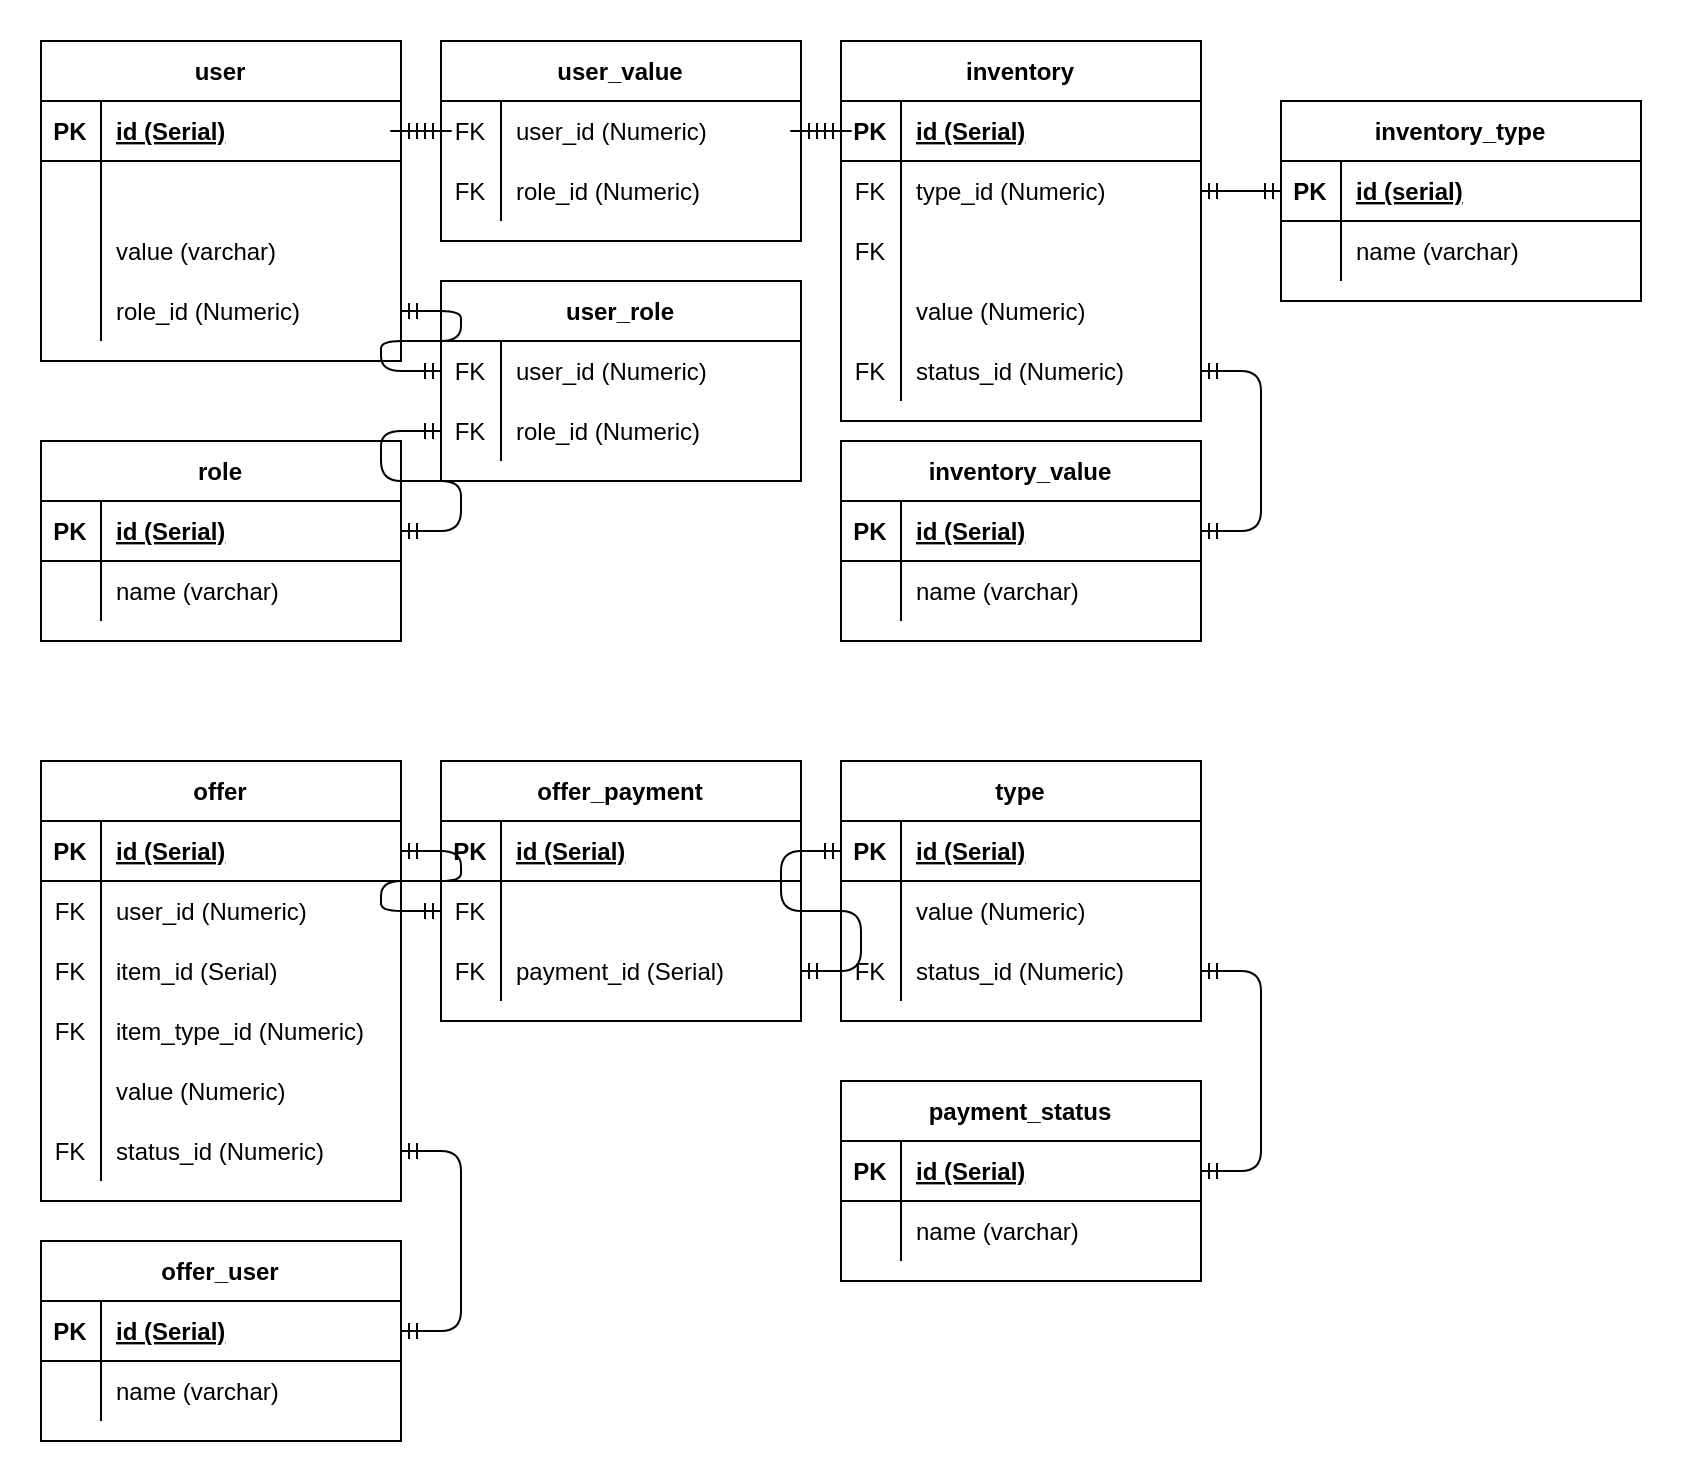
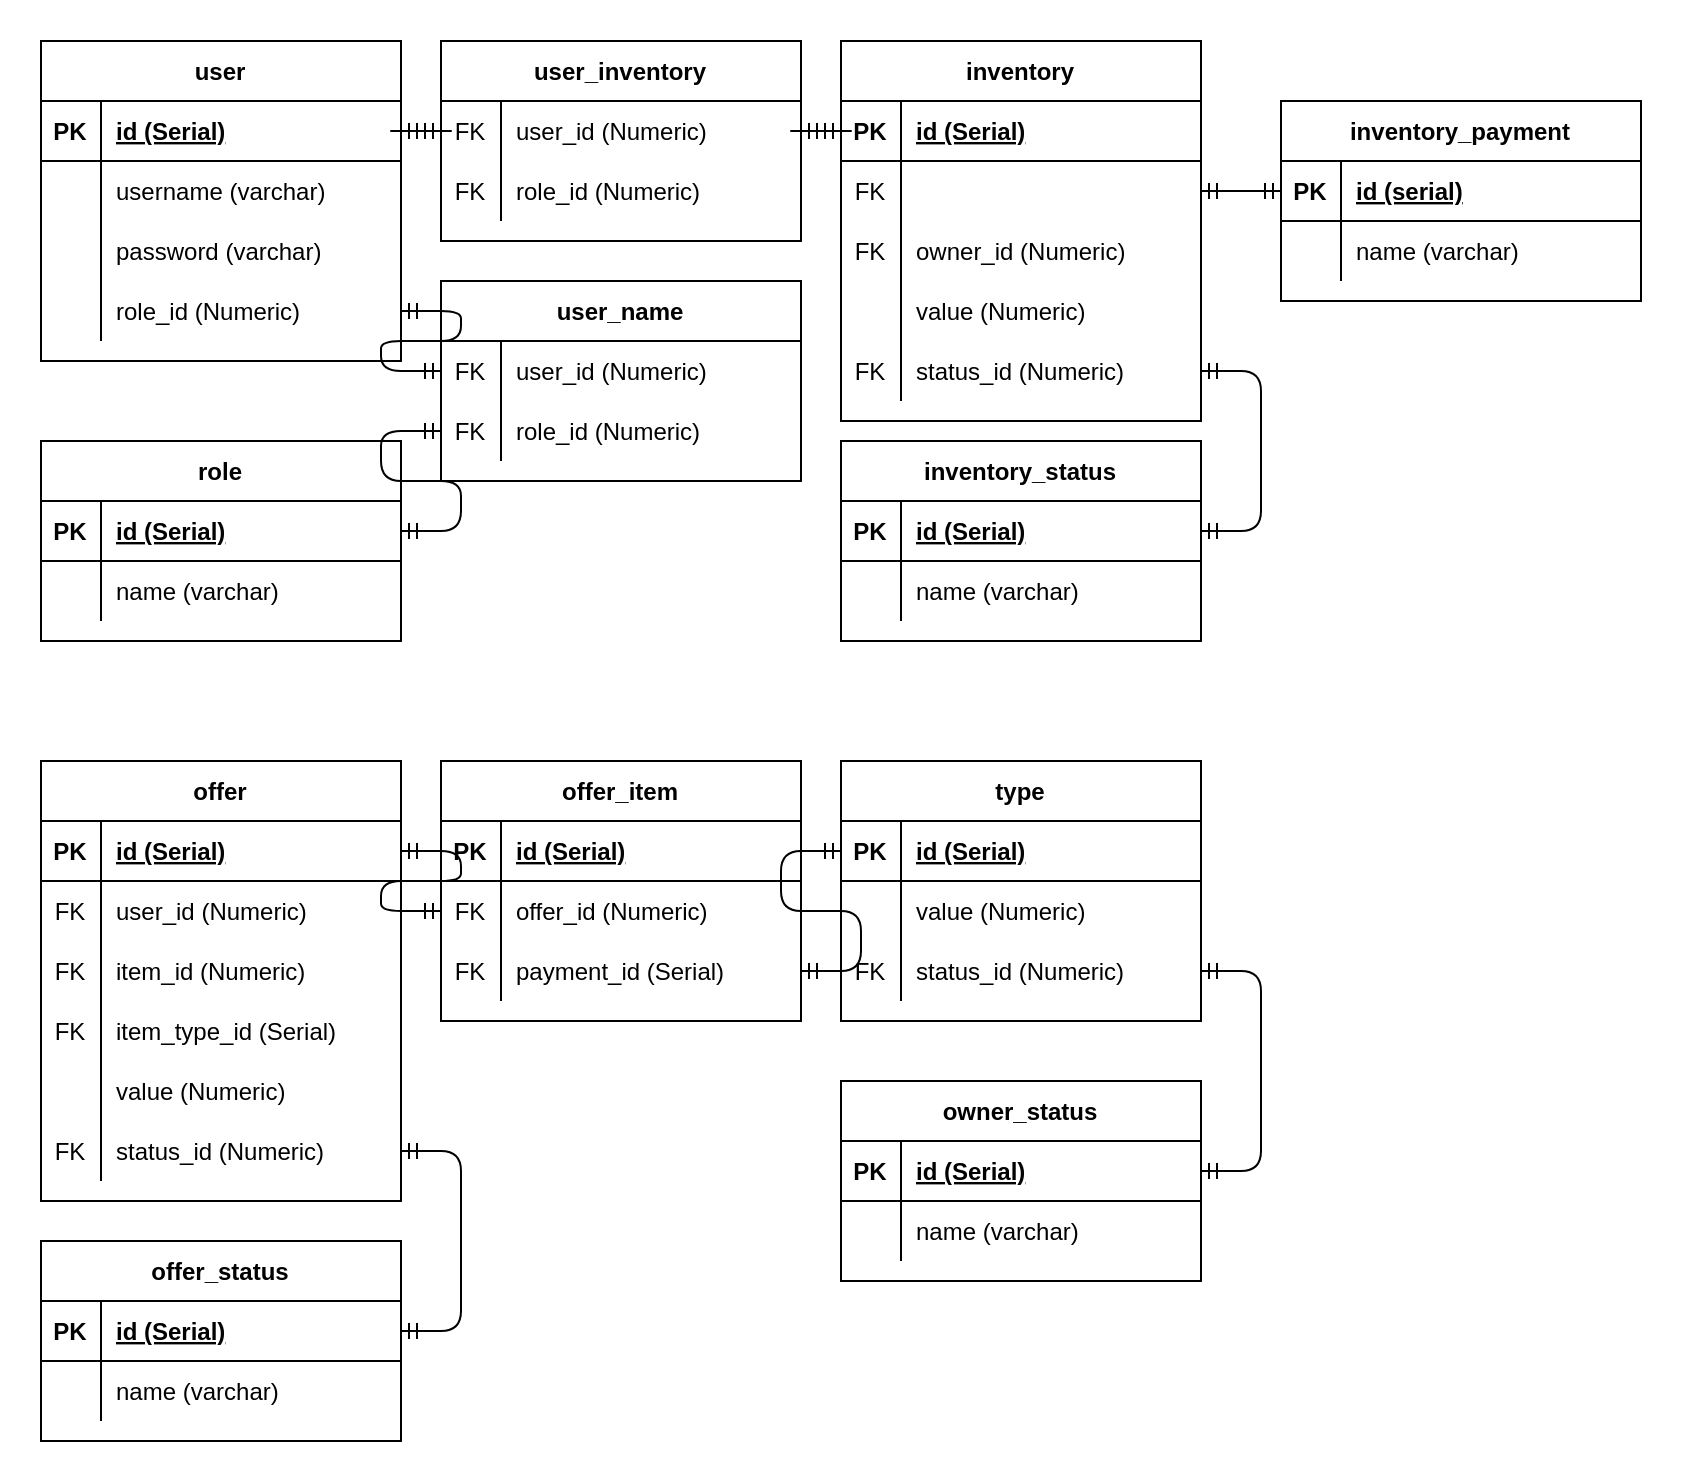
node "user_value": label "user_value" -> "user_inventory"
node "inventory_type": label "inventory_type" -> "inventory_payment"
node "username (varchar)": added
node "type_id (Numeric)": removed
node "owner_id (Numeric)": added
node "value (varchar)": label "value (varchar)" -> "password (varchar)"
node "user_role": label "user_role" -> "user_name"
node "inventory_value": label "inventory_value" -> "inventory_status"
node "offer_payment": label "offer_payment" -> "offer_item"
node "offer_id (Numeric)": added
node "item_id (Serial)": label "item_id (Serial)" -> "item_id (Numeric)"
node "item_type_id (Numeric)": label "item_type_id (Numeric)" -> "item_type_id (Serial)"
node "payment_status": label "payment_status" -> "owner_status"
node "offer_user": label "offer_user" -> "offer_status"
